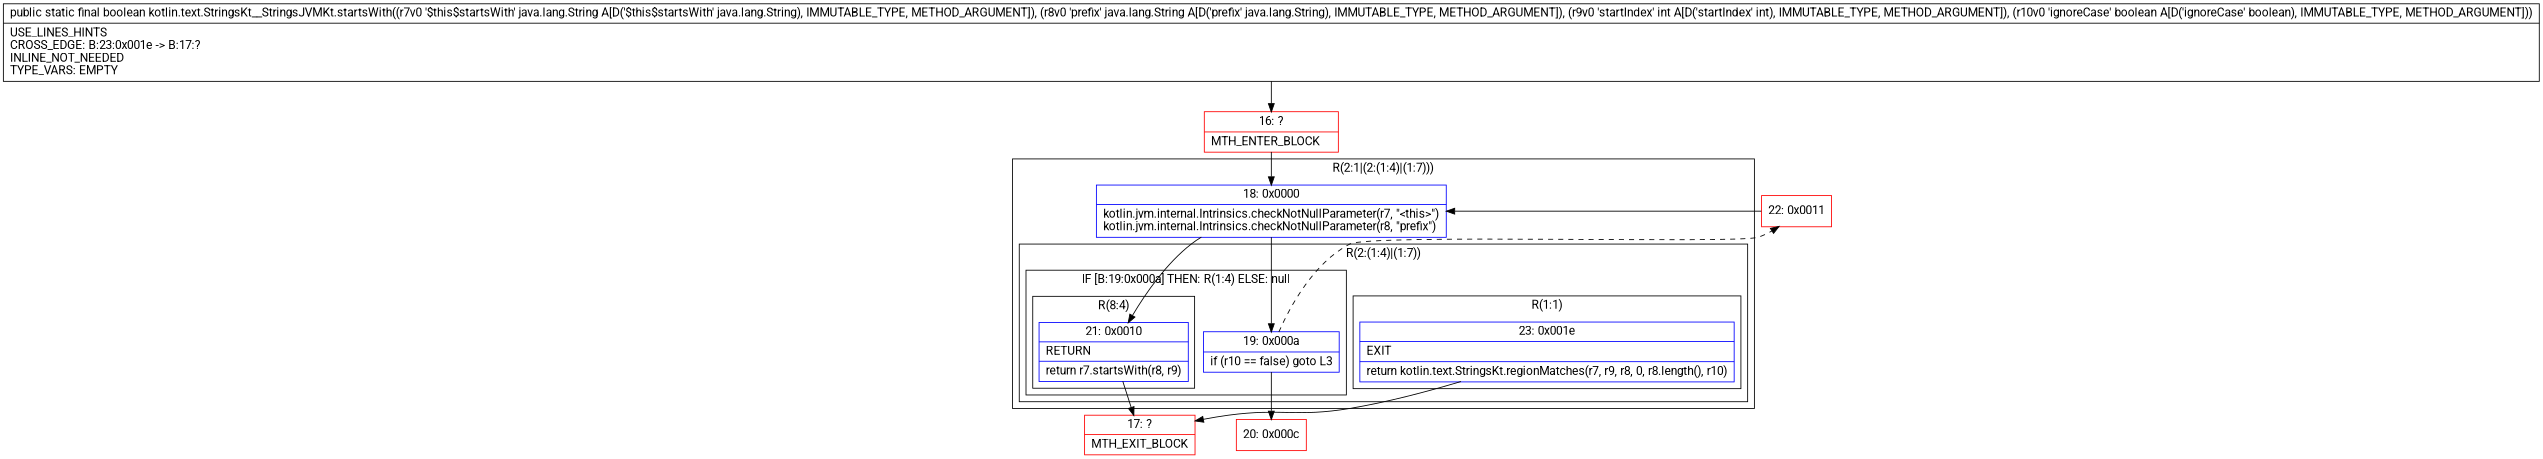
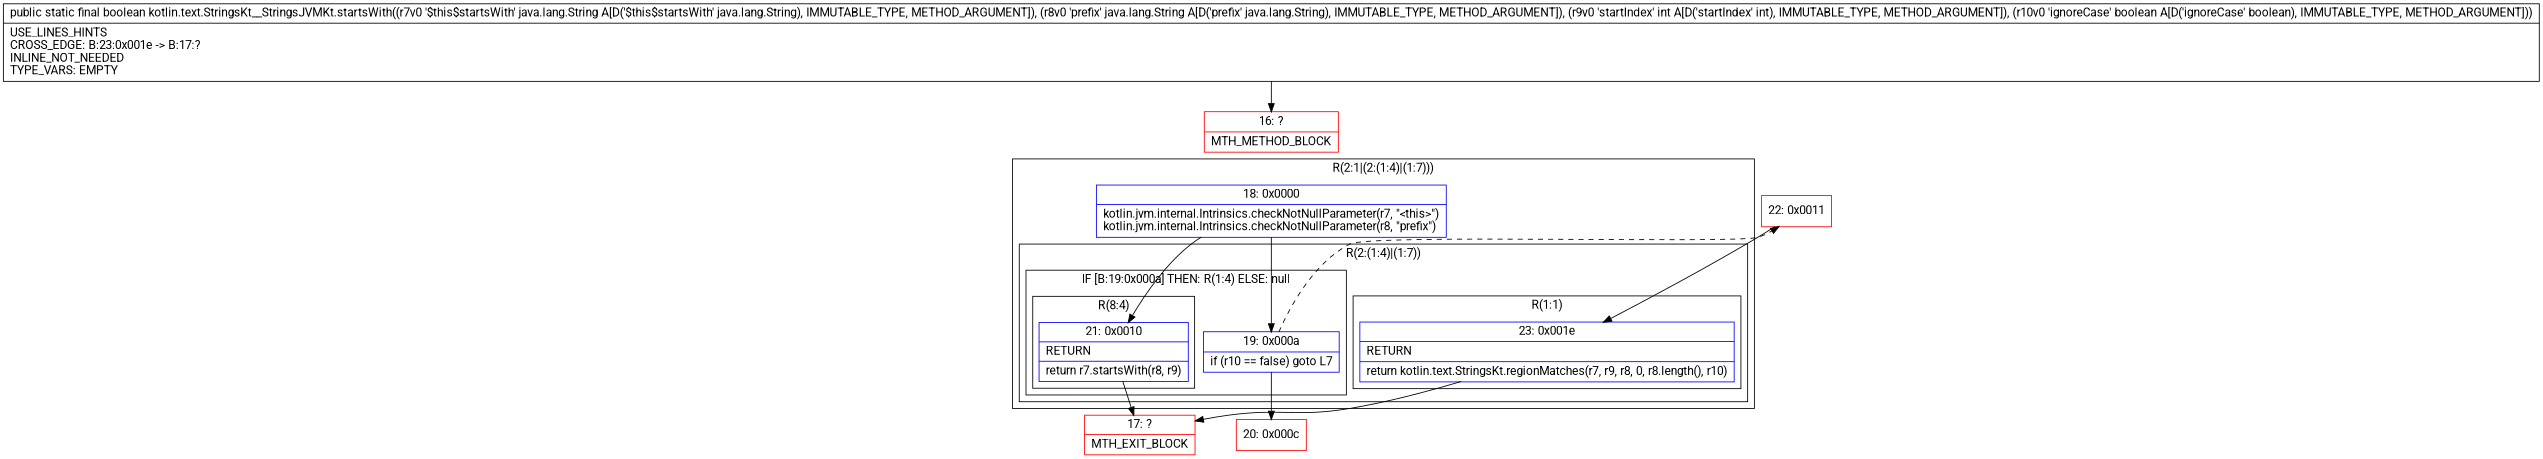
node "16: ?": text "MTH_ENTER_BLOCK" -> "MTH_METHOD_BLOCK"
edge "16: ?" -> "18: 0x0000": removed
edge "22: 0x0011" -> "18: 0x0000": now "22: 0x0011" -> "23: 0x001e"
node "23: 0x001e": text "EXIT" -> "RETURN"
node "19: 0x000a": text "if (r10 == false) goto L3" -> "if (r10 == false) goto L7"
